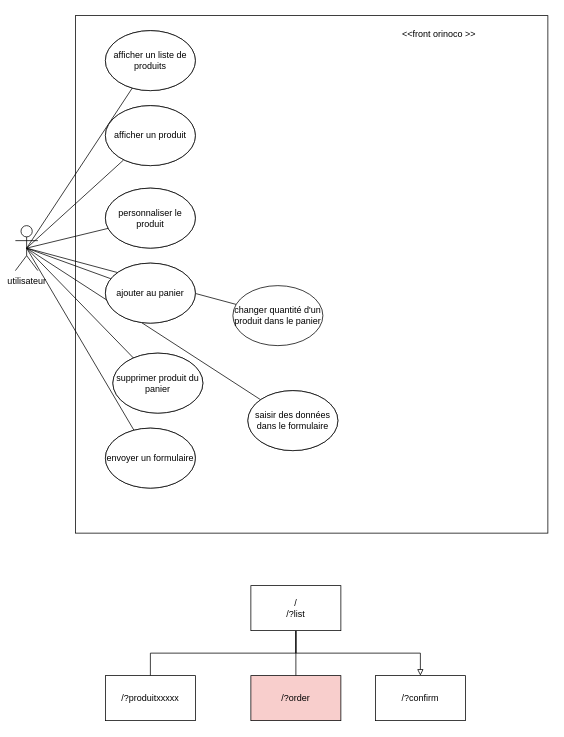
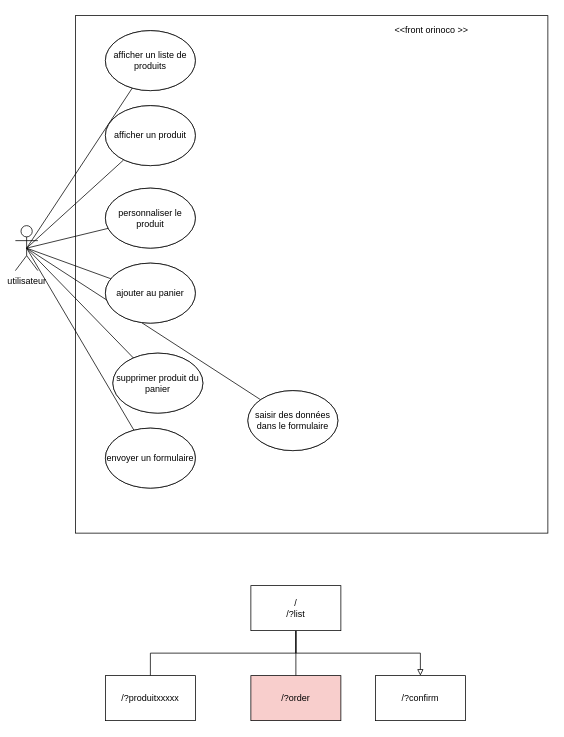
node "<<front orinoco >>": moved (439, 34) -> (432, 30)
edge "utilisateur" -- "changer quantité d'un produit dans le panier": removed
node "changer quantité d'un produit dans le panier": removed
